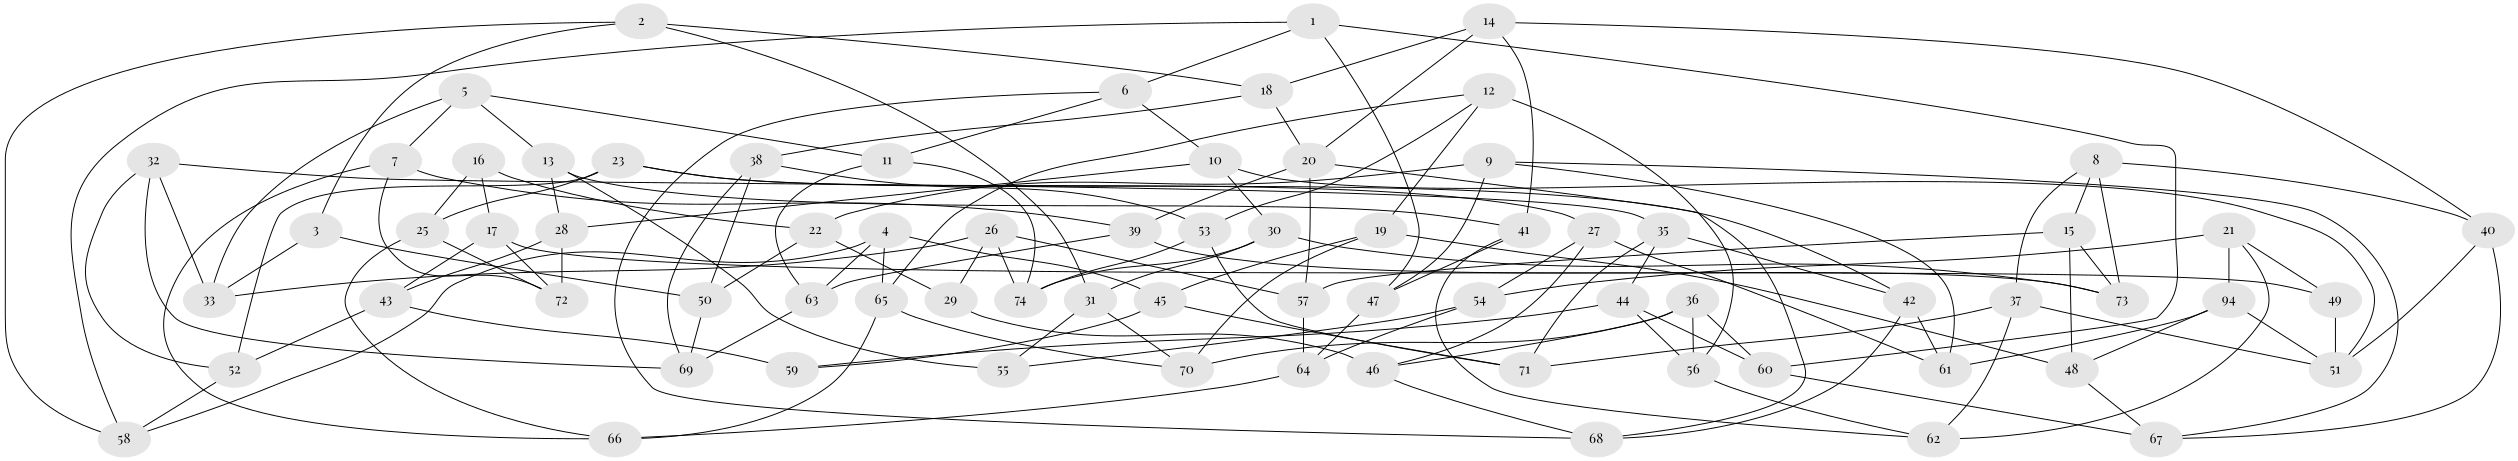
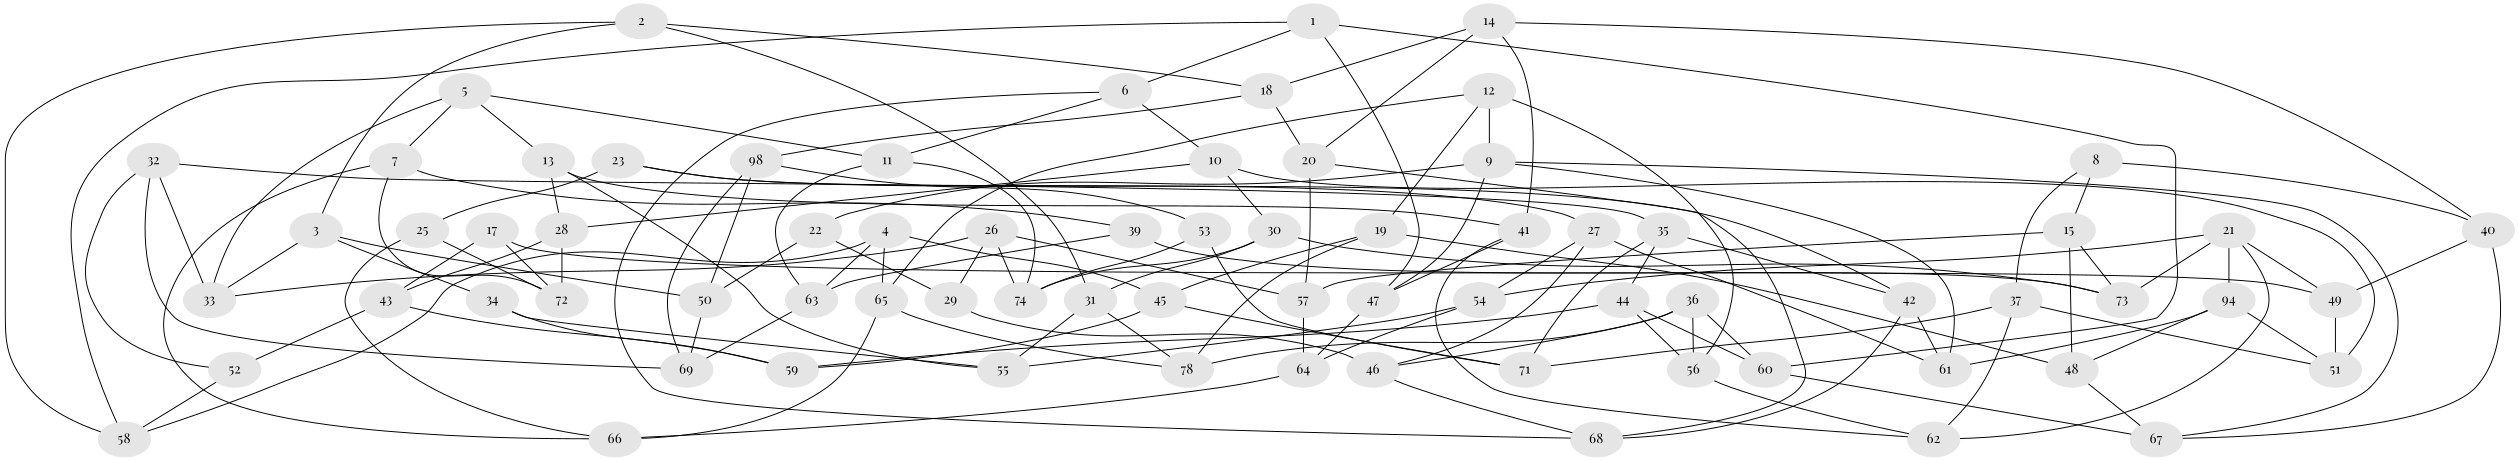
node "16": removed
node "38": label "38" -> "98"
edge "12" -- "53": now "12" -- "9"
edge "23" -- "52": removed
edge "20" -- "39": removed
edge "8" -- "73": now "21" -- "73"
node "34": added
edge "40" -- "51": now "40" -- "49"
node "70": label "70" -> "78"
